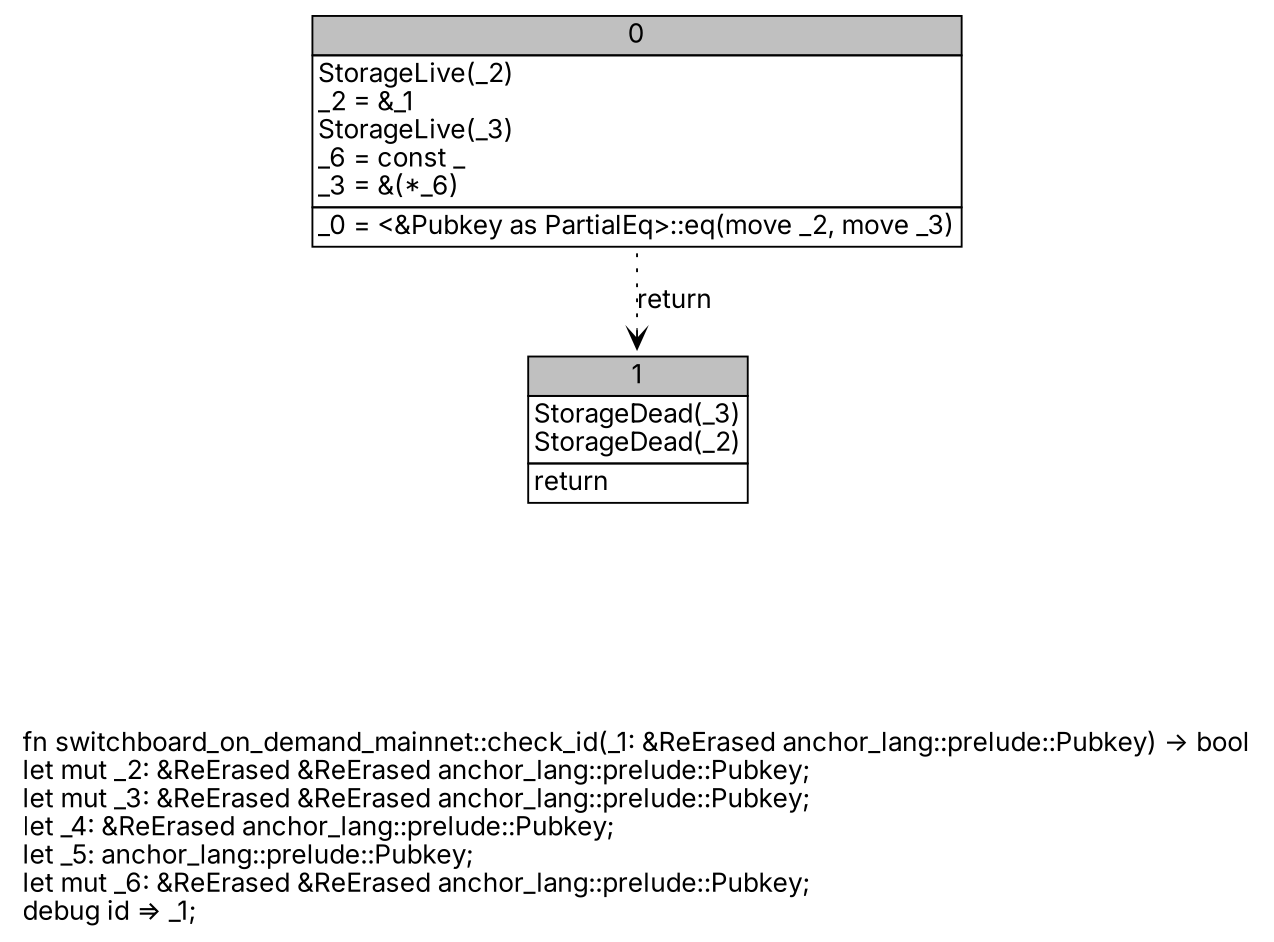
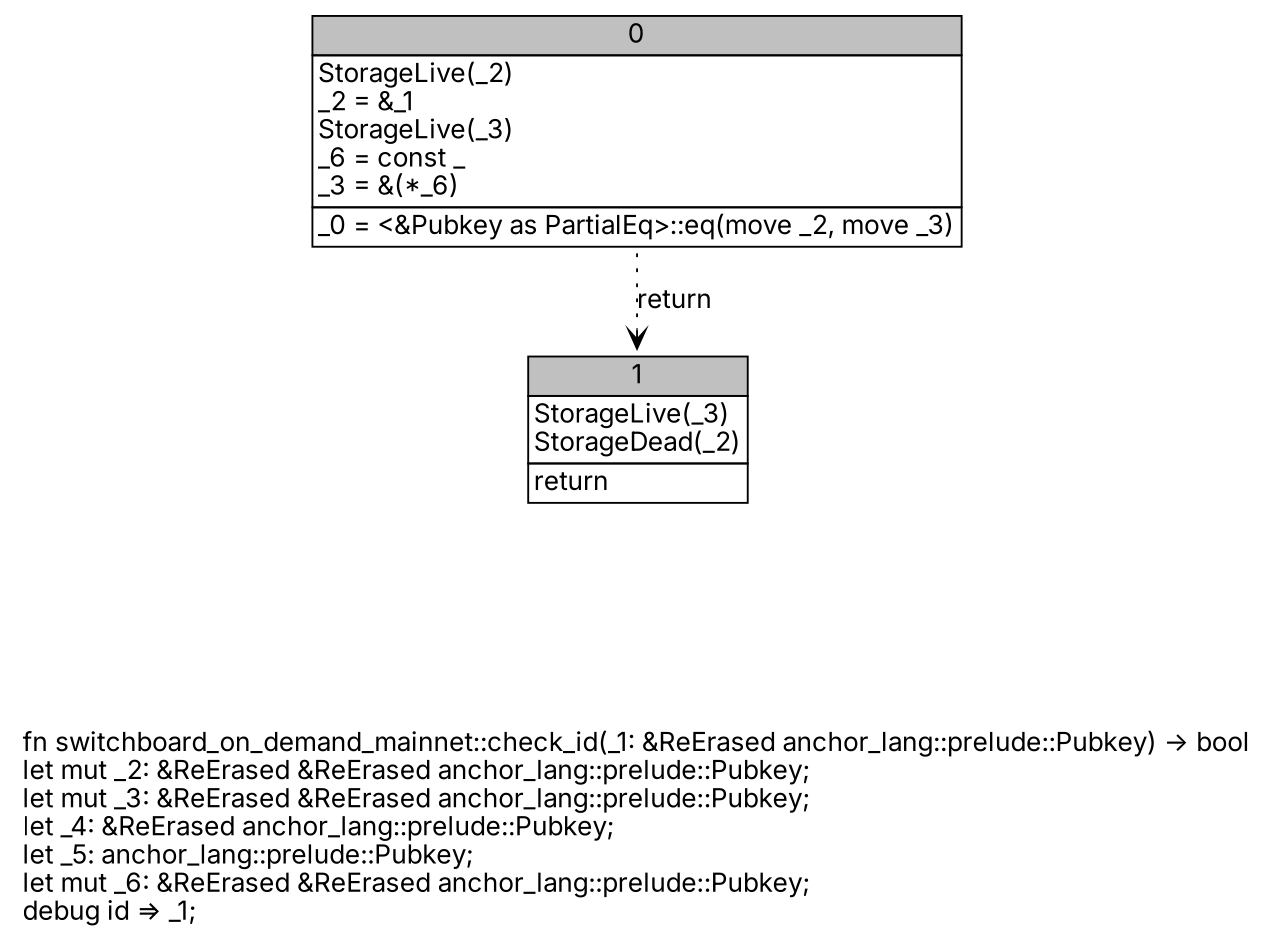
node "1": text "StorageDead(_3)" -> "StorageLive(_3)"
